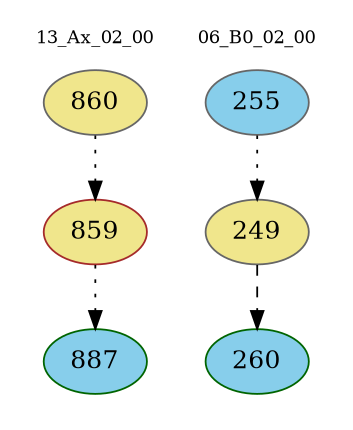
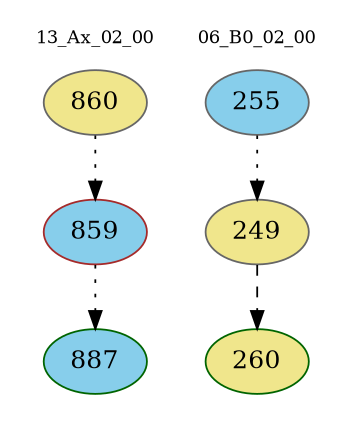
node "859": fillcolor khaki -> skyblue
node "260": fillcolor skyblue -> khaki
